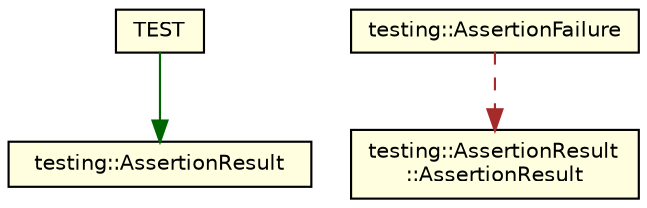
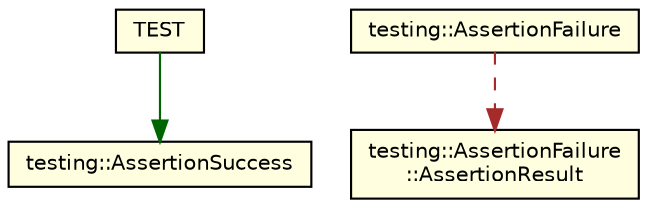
node "testing::AssertionResult": label "testing::AssertionResult" -> "testing::AssertionSuccess"
node "testing::AssertionResult ::AssertionResult": label "testing::AssertionResult ::AssertionResult" -> "testing::AssertionFailure ::AssertionResult"
